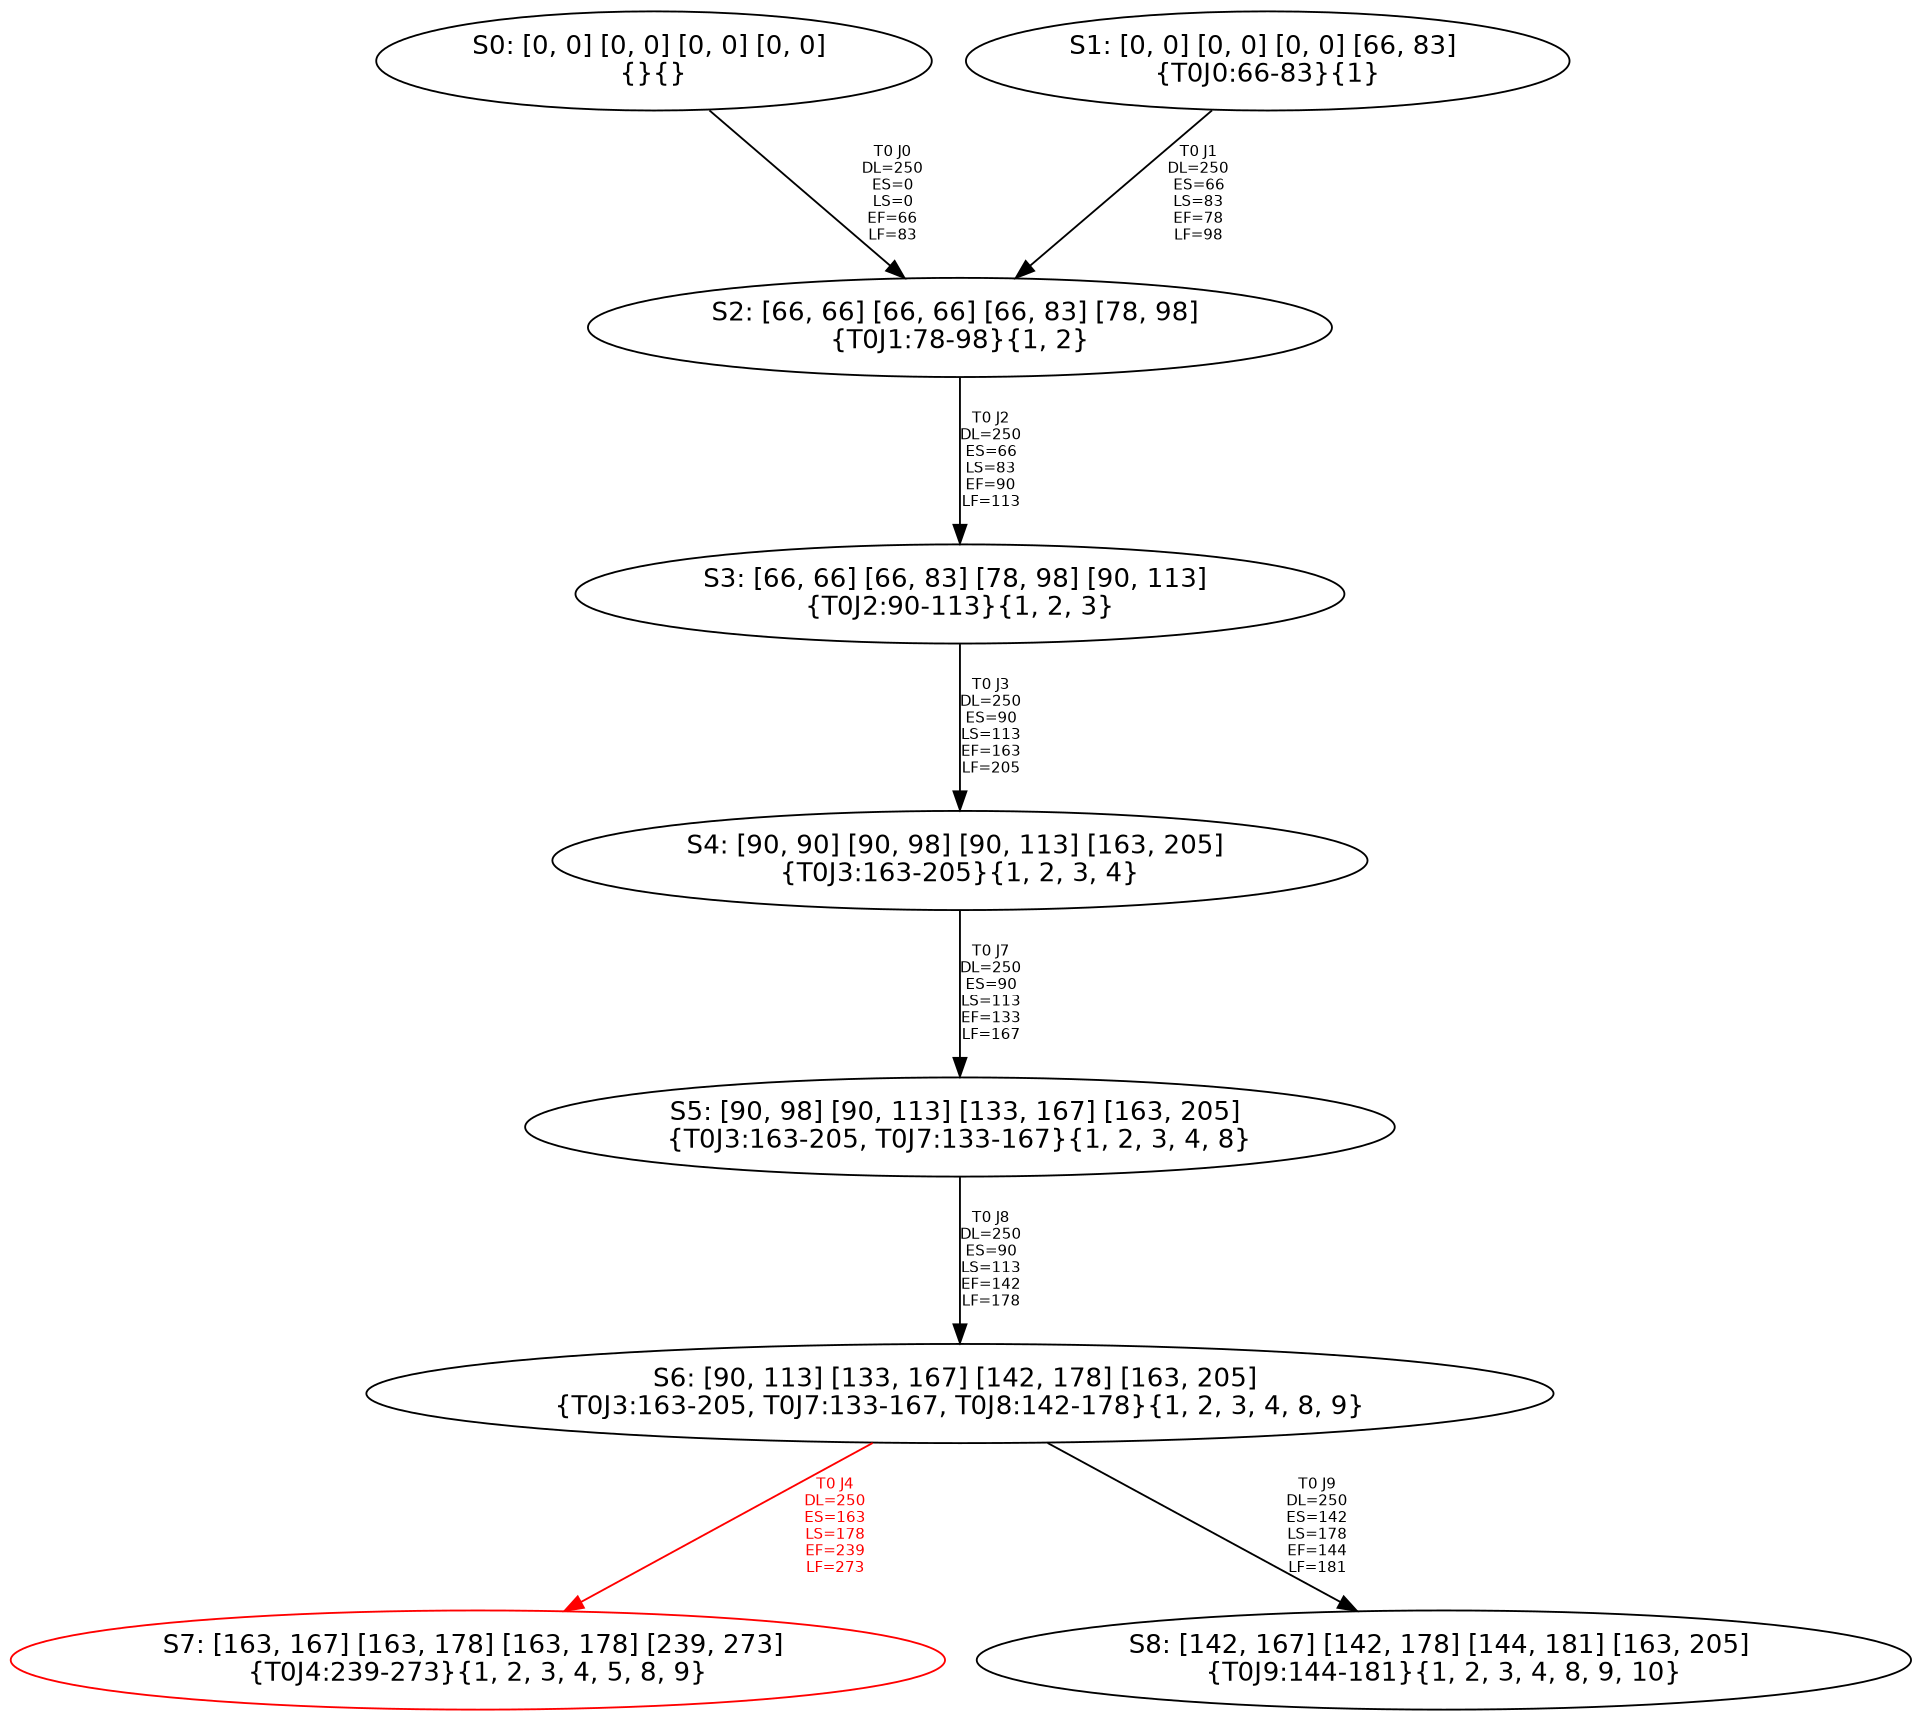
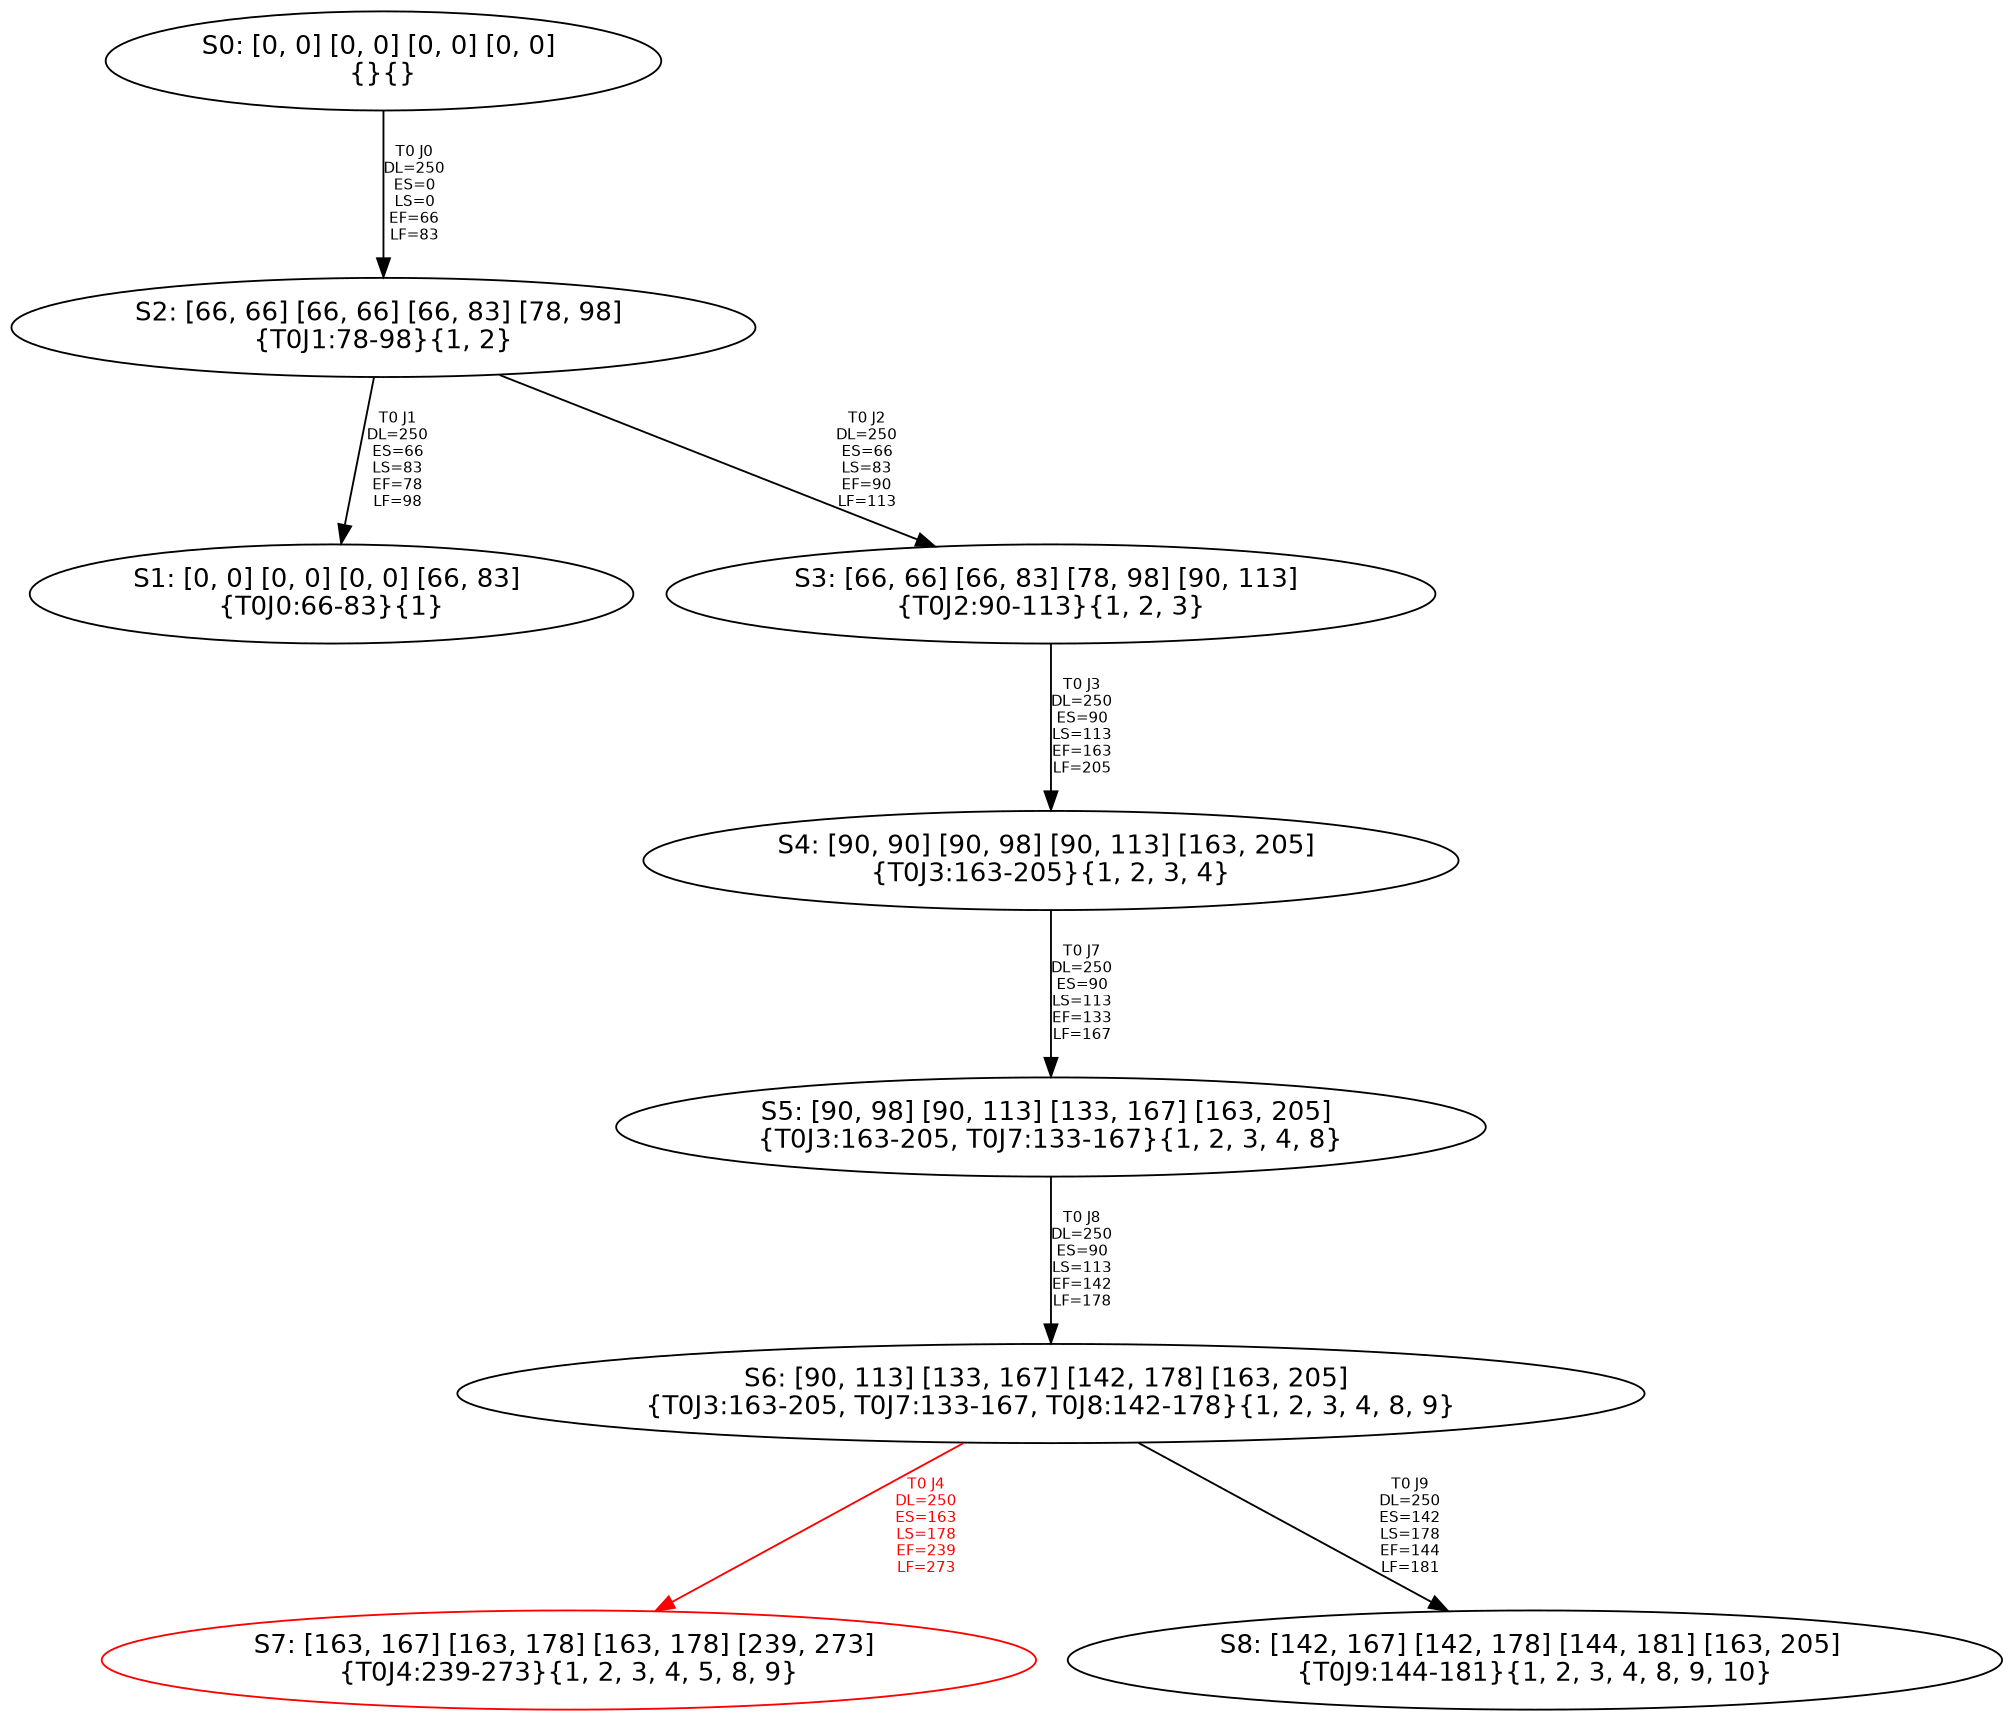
edge "S1: [0, 0] [0, 0] [0, 0] [66, 83] {T0J0:66-83}{1}" -> "S2: [66, 66] [66, 66] [66, 83] [78, 98] {T0J1:78-98}{1, 2}": reversed
